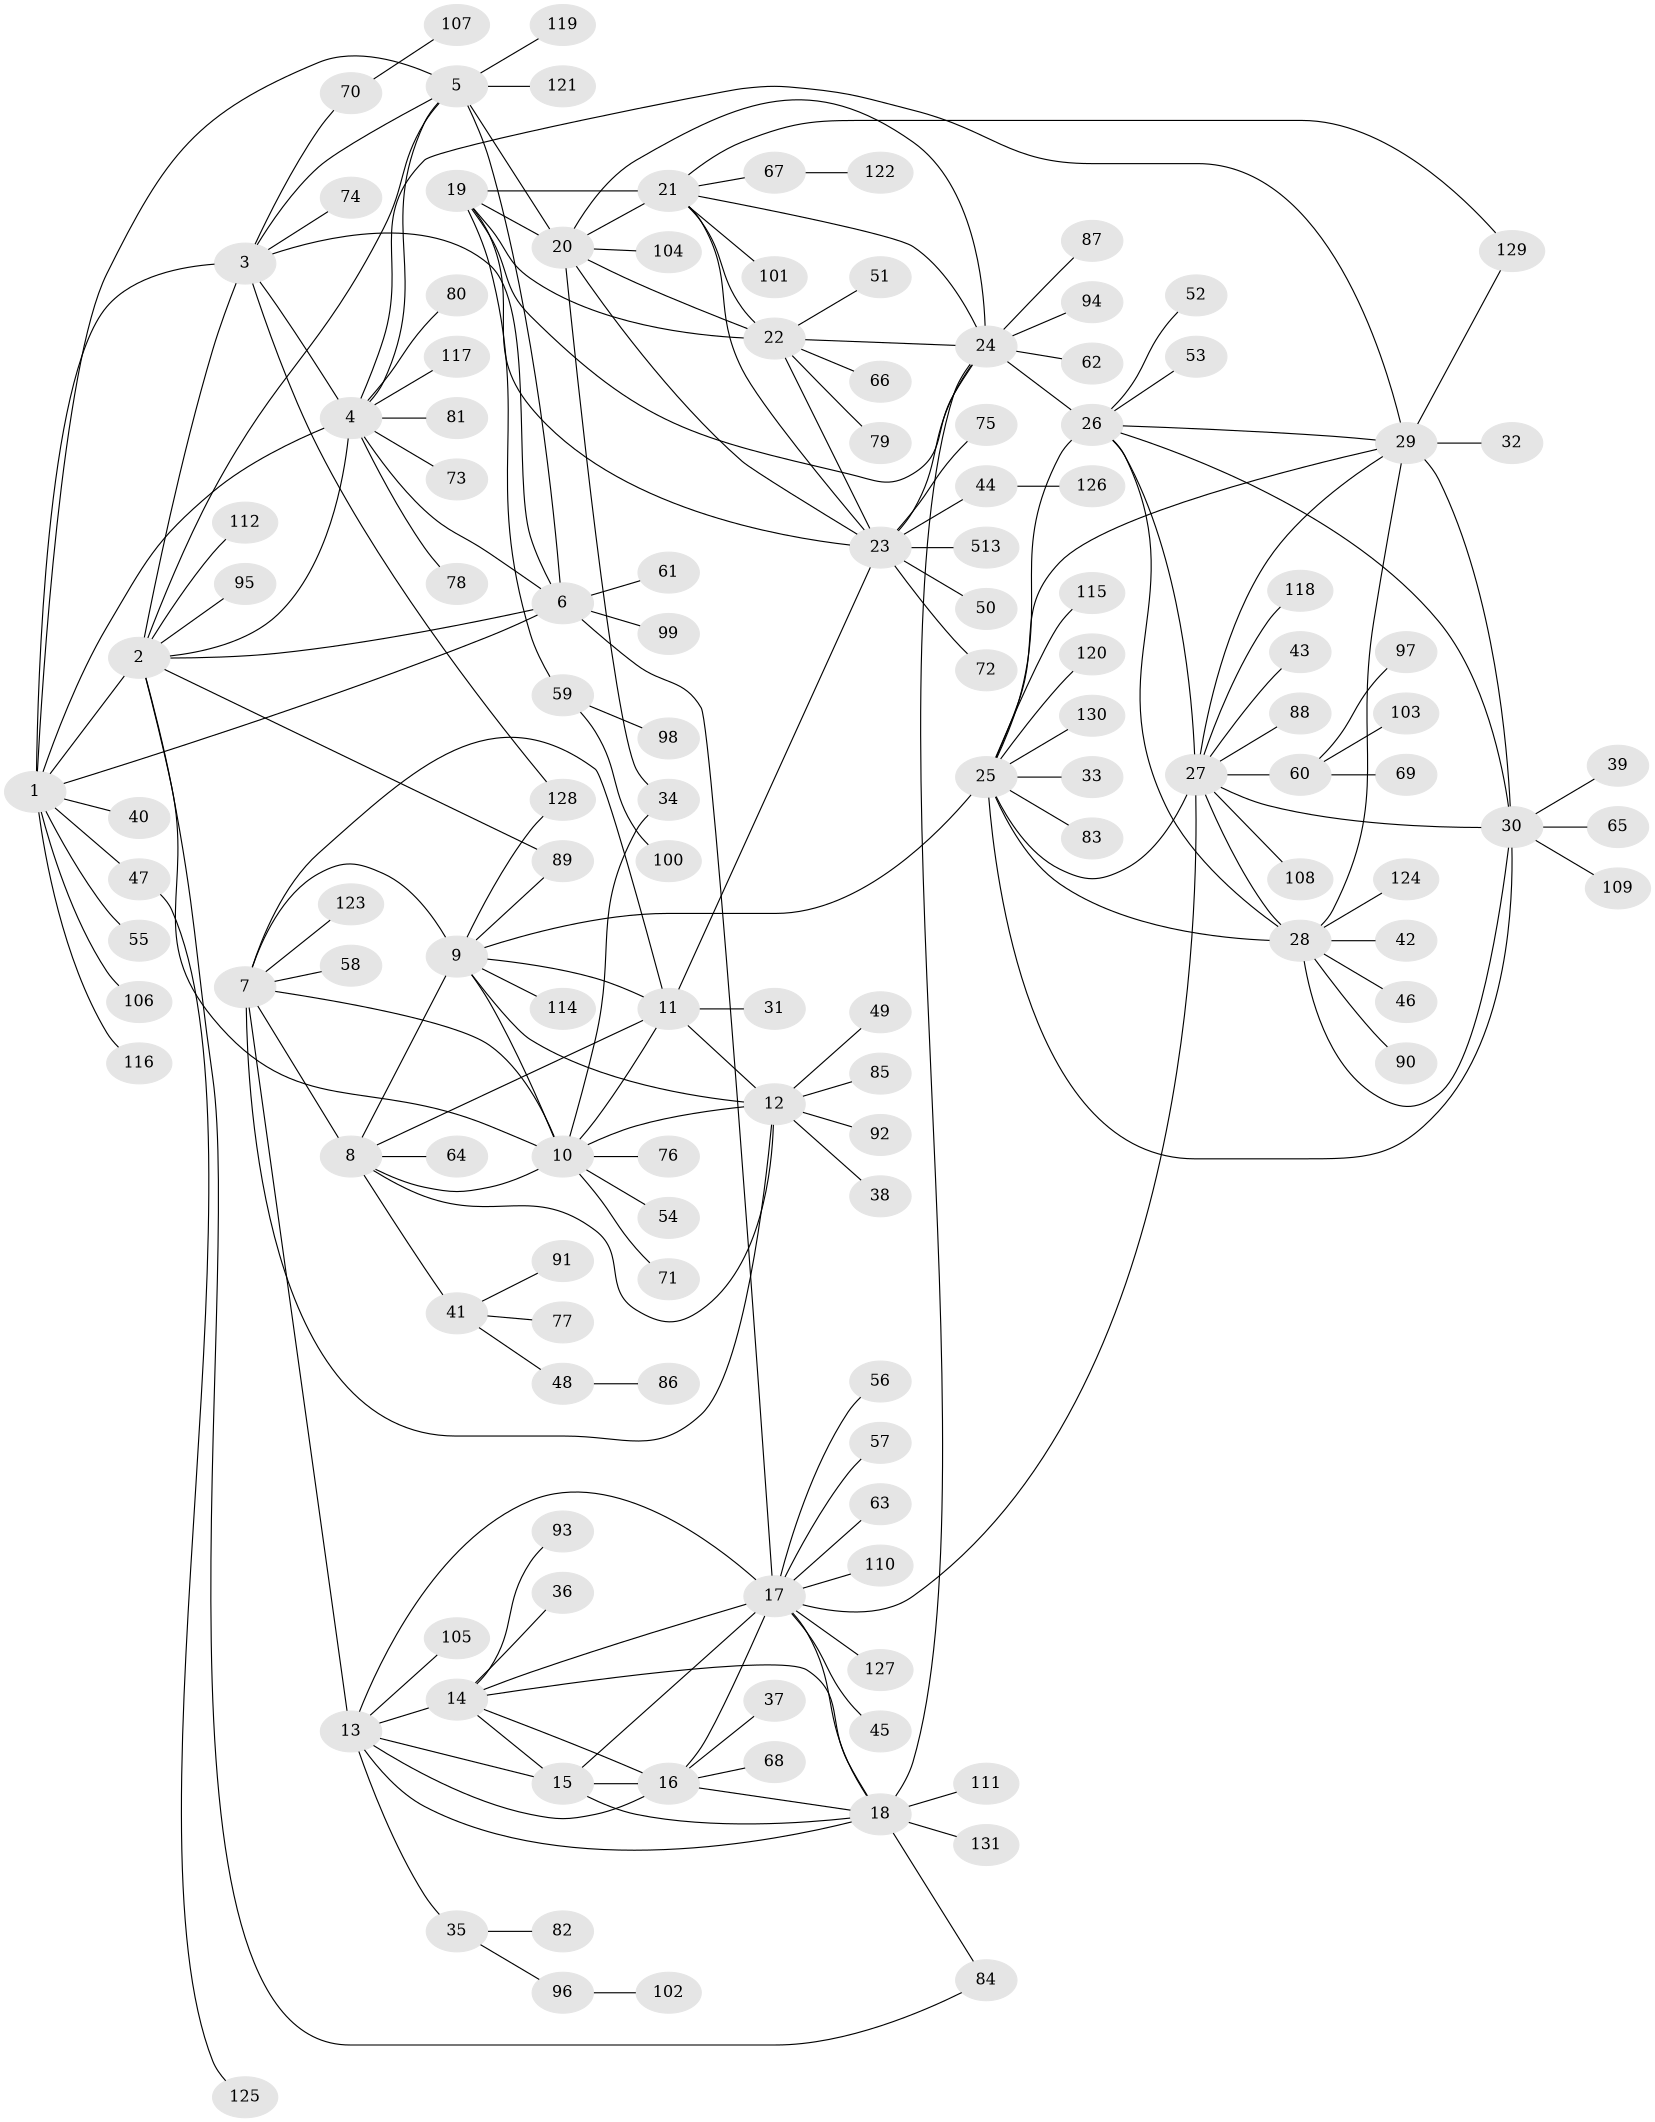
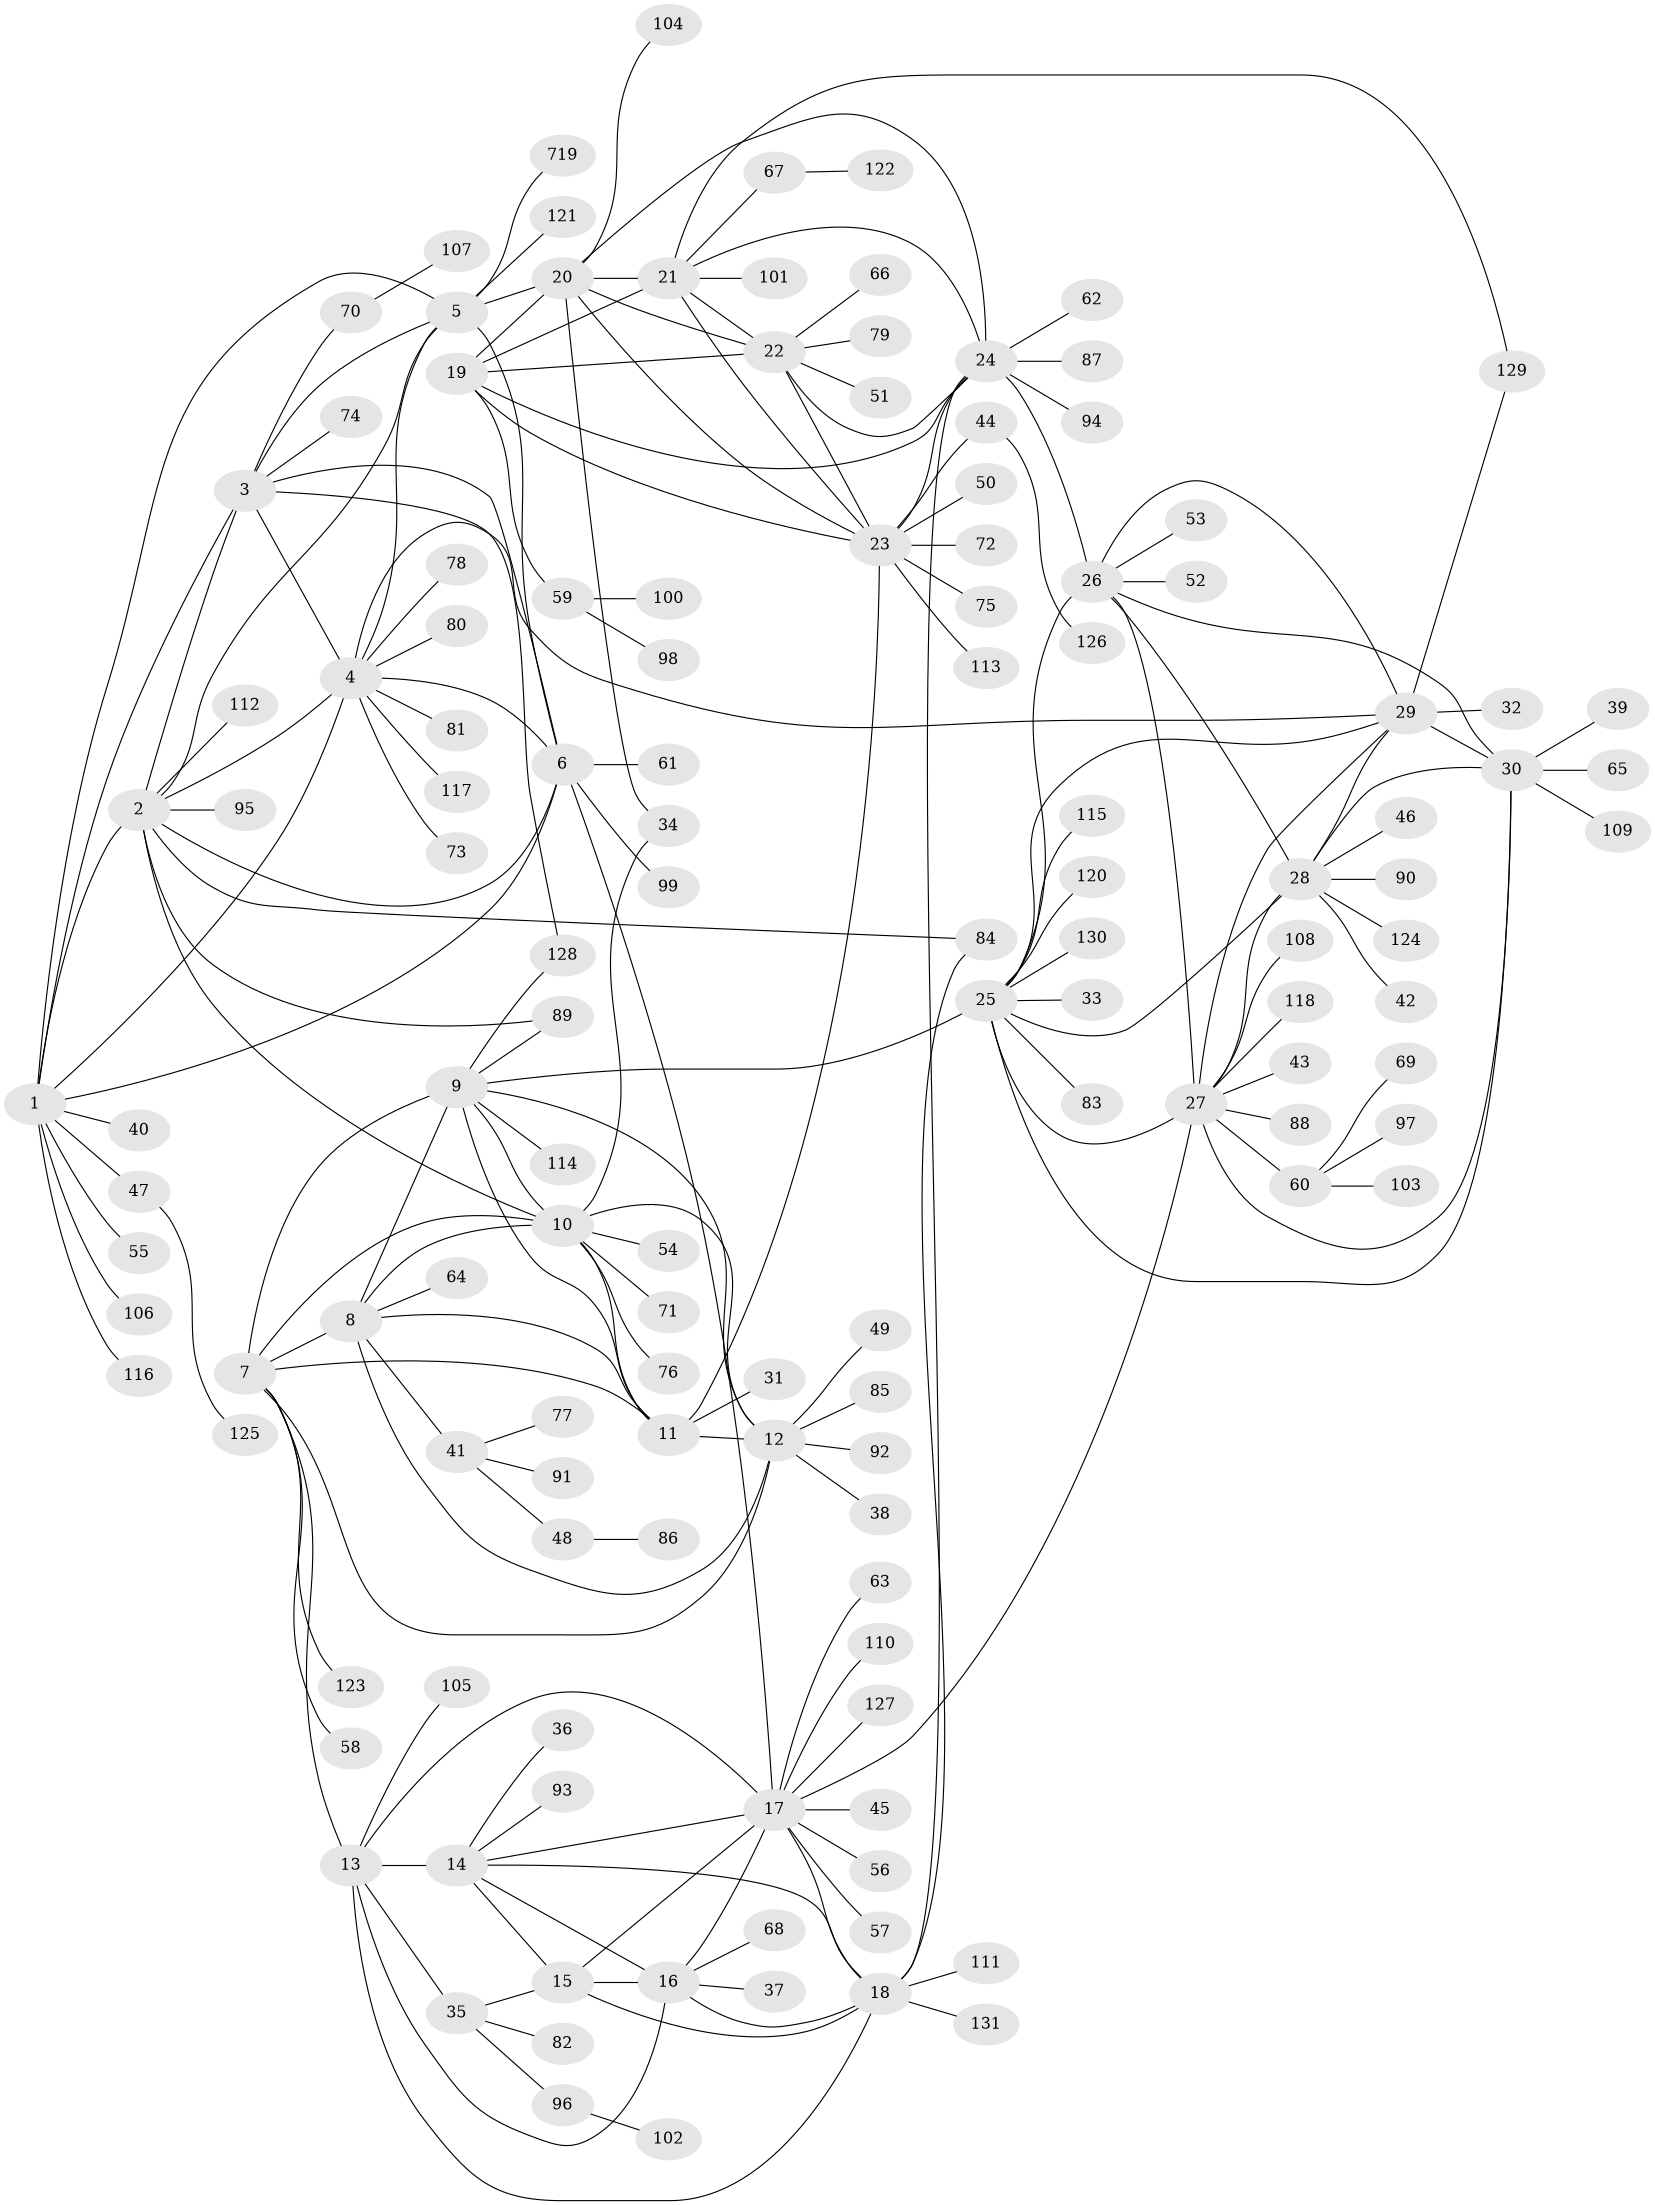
node "119": label "119" -> "719"
node "513": label "513" -> "113"
edge "13" -- "15": now "35" -- "15"
